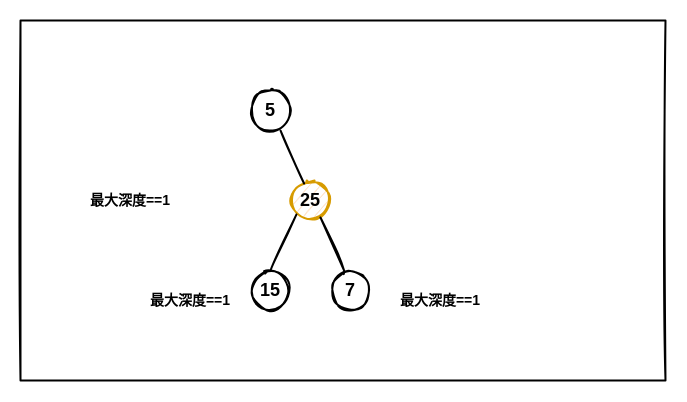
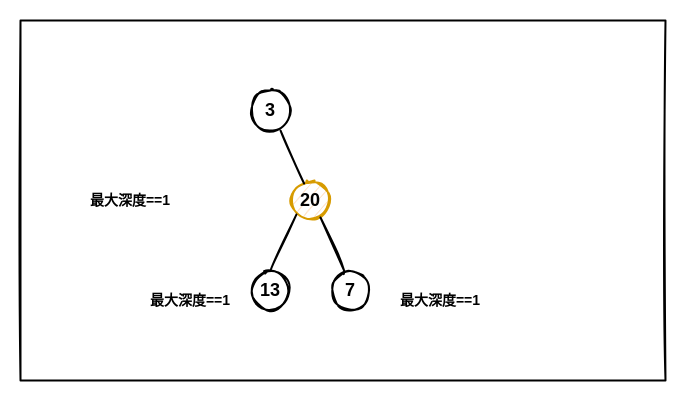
node "5": label "5" -> "3"
node "25": label "25" -> "20"
node "15": label "15" -> "13"
